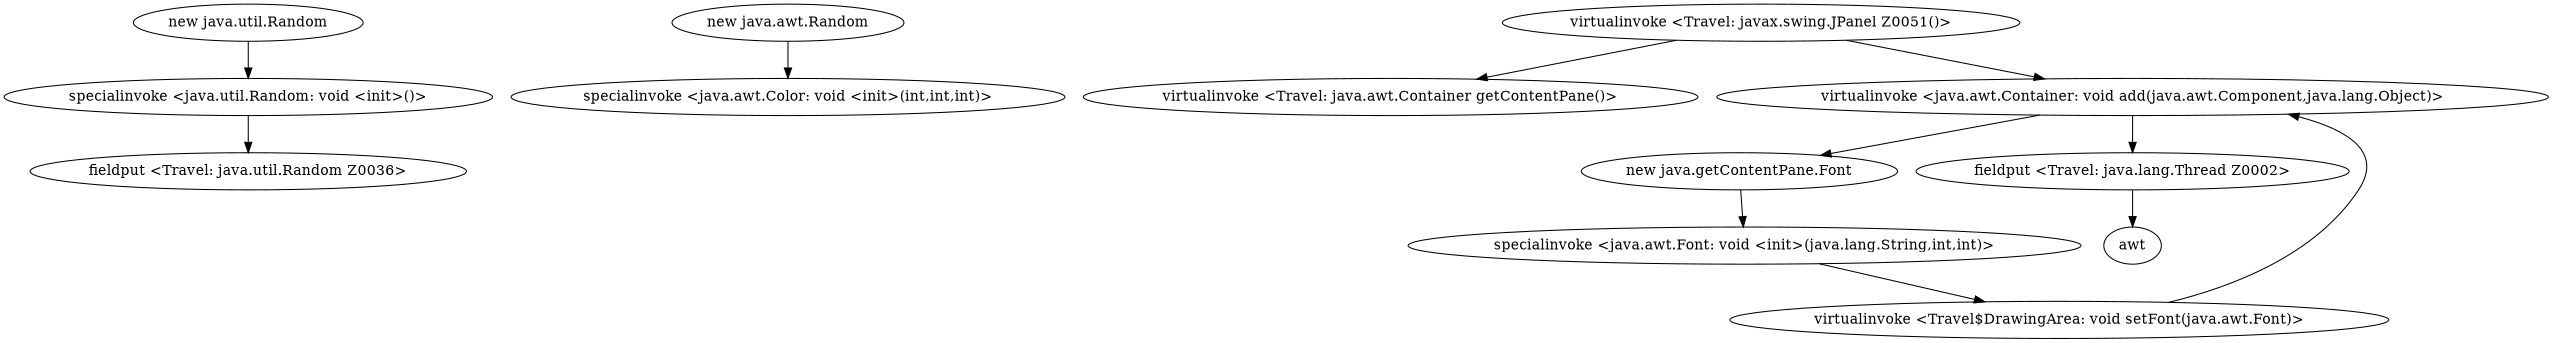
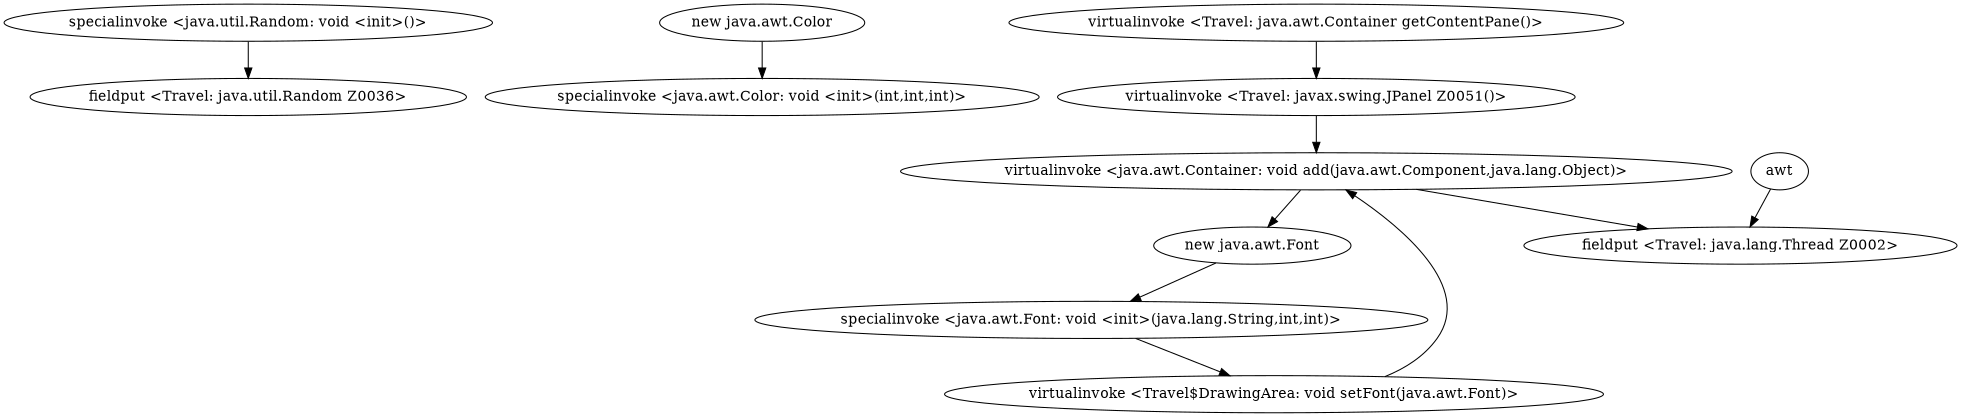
node "new java.util.Random": removed
node "new java.awt.Random": label "new java.awt.Random" -> "new java.awt.Color"
edge "virtualinvoke <Travel: javax.swing.JPanel Z0051()>" -> "virtualinvoke <Travel: java.awt.Container getContentPane()>": reversed
node "new java.getContentPane.Font": label "new java.getContentPane.Font" -> "new java.awt.Font"
edge "fieldput <Travel: java.lang.Thread Z0002>" -> "awt": reversed
